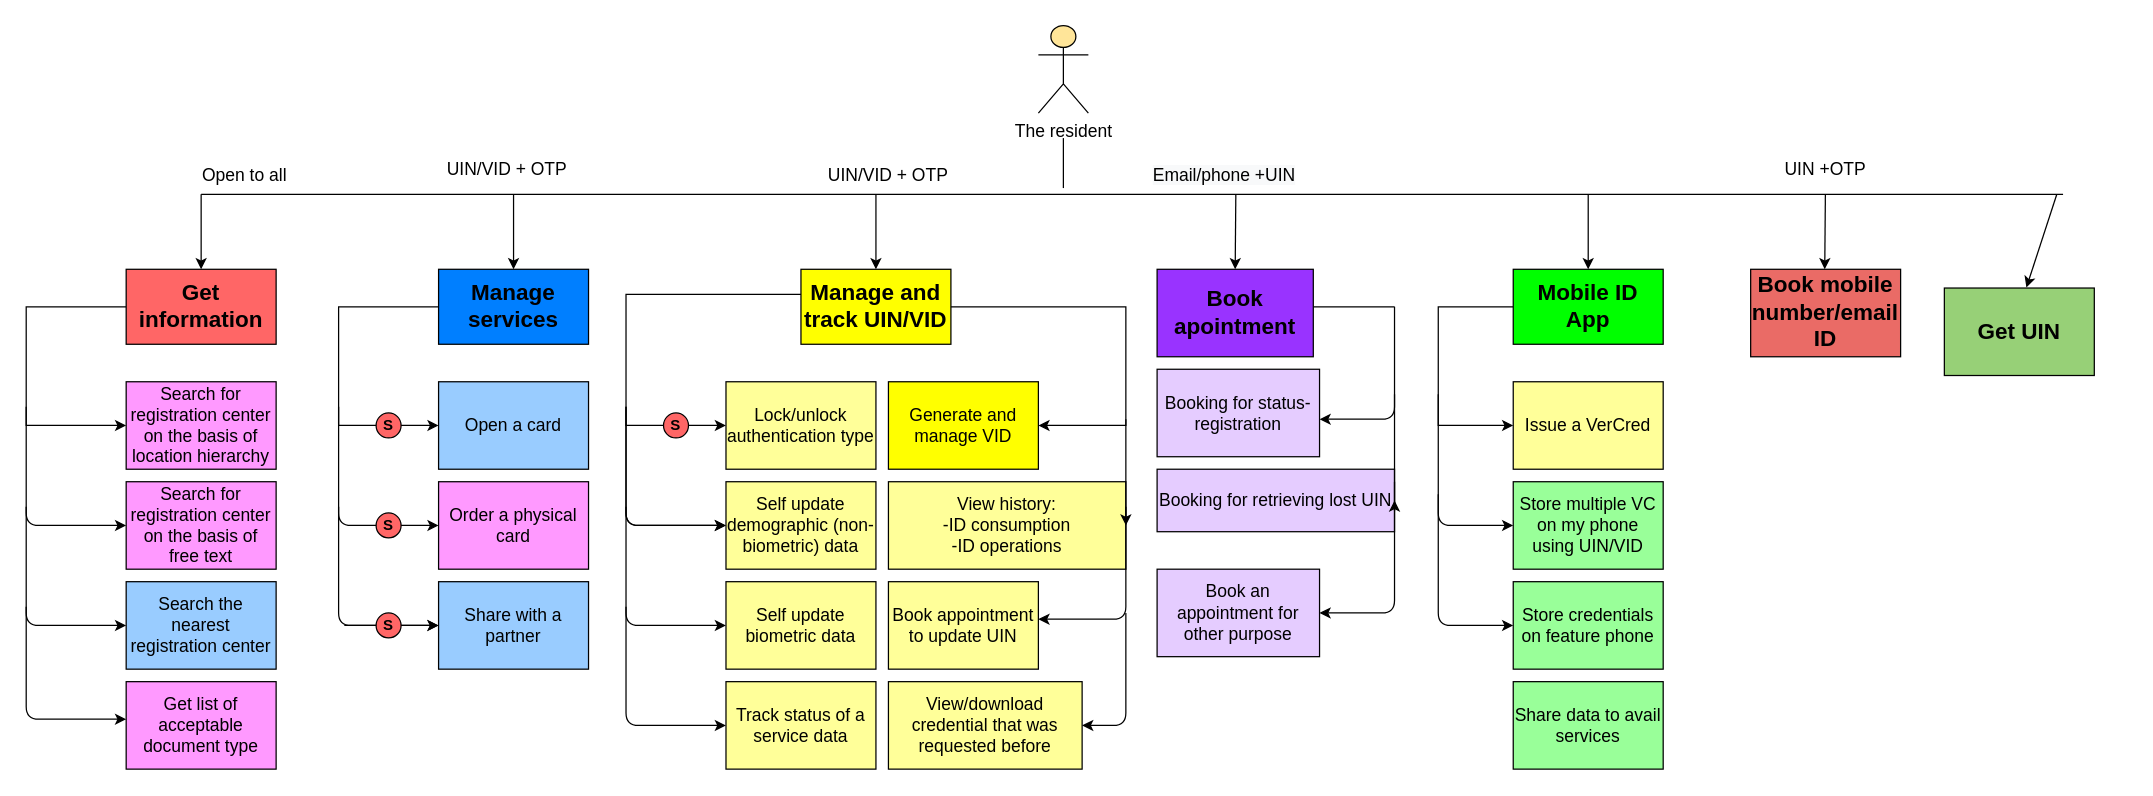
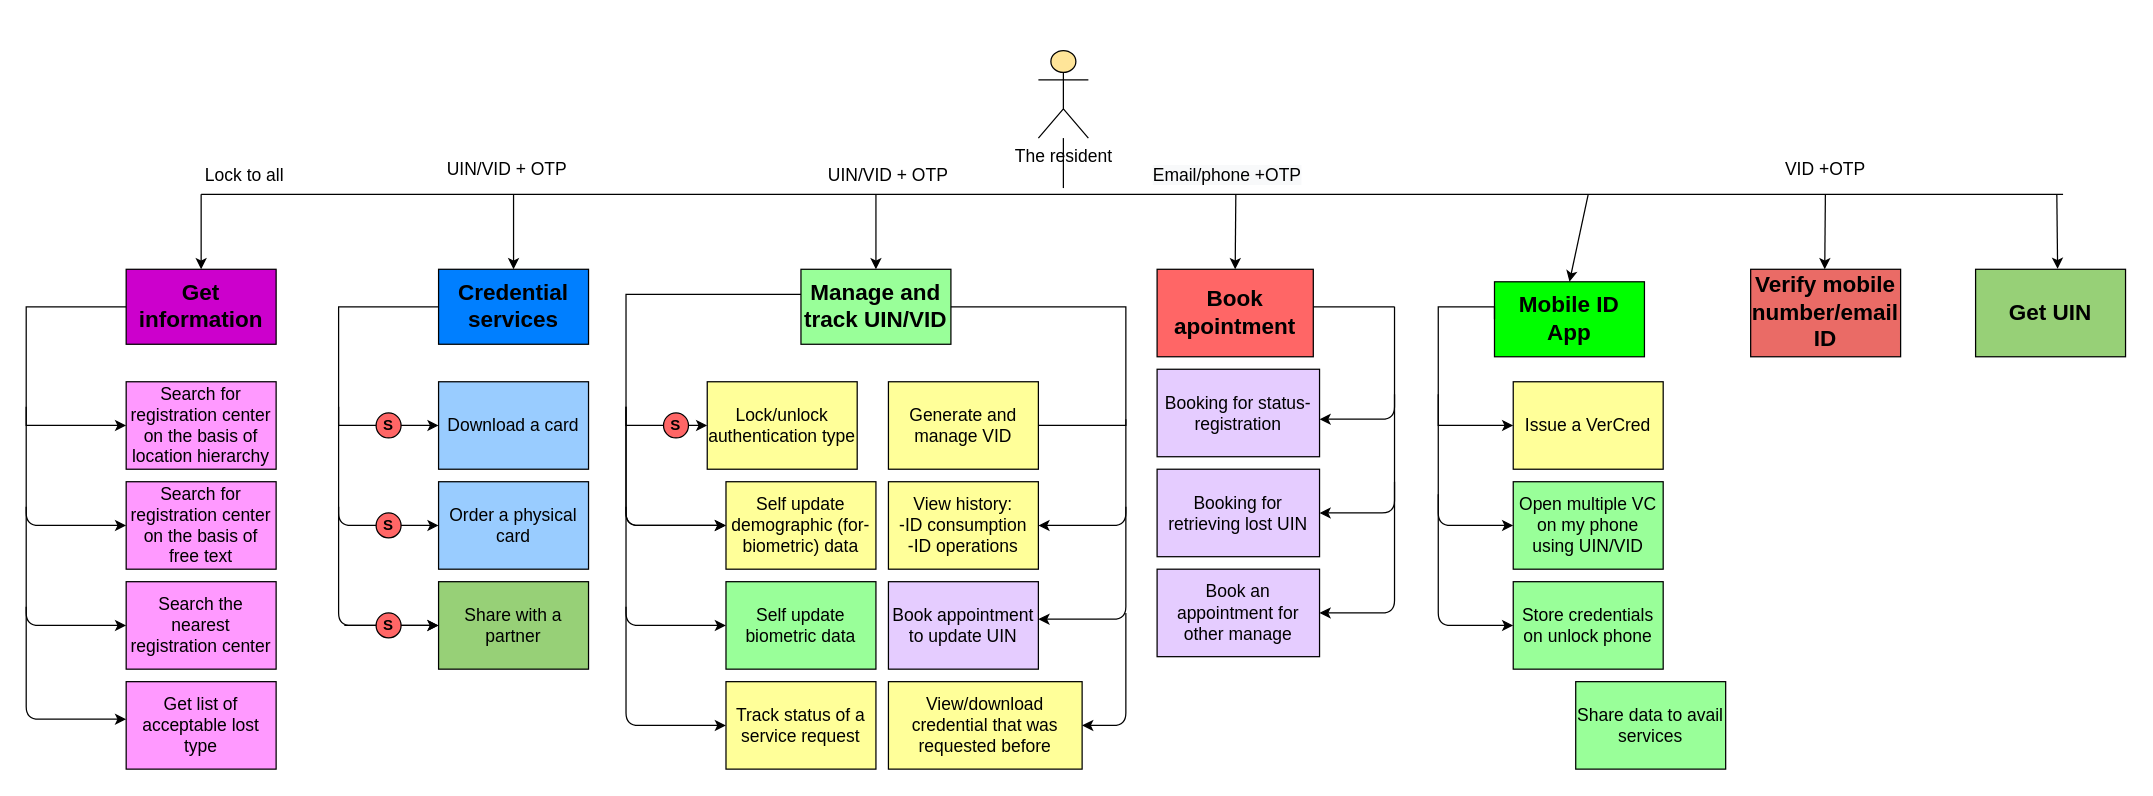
node "The resident": moved (1063, 69) -> (1063, 94)
node "UIN +OTP": label "UIN +OTP" -> "VID +OTP"
node "Email/phone +UIN": label "Email/phone +UIN" -> "Email/phone +OTP"
node "Open to all": label "Open to all" -> "Lock to all"
node "Get information": fillcolor #ff6666 -> #cc00cc
node "Manage services": label "Manage services" -> "Credential services"
node "Manage and track UIN/VID": fillcolor #ffff00 -> #99ff99
node "Mobile ID App": moved (1588, 307) -> (1569, 319)
node "Book apointment": fillcolor #9933ff -> #ff6666
node "Book mobile number/email ID": label "Book mobile number/email ID" -> "Verify mobile number/email ID"
node "Get UIN": moved (2019, 332) -> (2051, 313)
node "Open a card": label "Open a card" -> "Download a card"
node "Lock/unlock authentication type": moved (801, 426) -> (782, 426)
node "Generate and manage VID": fillcolor #ffff00 -> #ffff99
edge "Manage and track UIN/VID" -> "Generate and manage VID": arrowhead classic -> none
node "Booking for retrieving lost UIN": size 238x63 -> 163x88
node "Order a physical card": fillcolor #ff99ff -> #99ccff
node "Self update demographic (non-biometric) data": label "Self update demographic (non-biometric) data" -> "Self update demographic (for-biometric) data"
node "View history: -ID consumption -ID operations": size 238x88 -> 150x88
node "Store multiple VC on my phone using UIN/VID": label "Store multiple VC on my phone using UIN/VID" -> "Open multiple VC on my phone using UIN/VID"
node "Book an appointment for other purpose": label "Book an appointment for other purpose" -> "Book an appointment for other manage"
node "Search the nearest registration center": fillcolor #99ccff -> #ff99ff
node "Share with a partner": fillcolor #99ccff -> #97d077
node "Self update biometric data": fillcolor #ffff99 -> #99ff99
node "Book appointment to update UIN": fillcolor #ffff99 -> #e5ccff
node "Store credentials on feature phone": label "Store credentials on feature phone" -> "Store credentials on unlock phone"
node "Get list of acceptable document type": label "Get list of acceptable document type" -> "Get list of acceptable lost type"
node "Track status of a service data": label "Track status of a service data" -> "Track status of a service request"
node "Share data to avail services": moved (1588, 726) -> (1651, 726)
